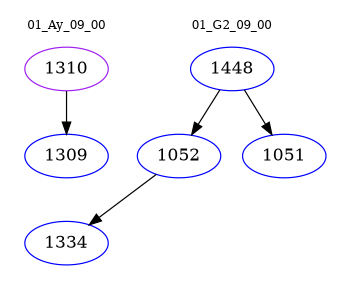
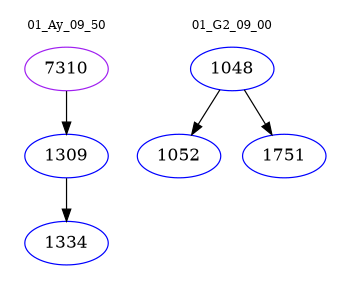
cluster "01_Ay_09_00": label "01_Ay_09_00" -> "01_Ay_09_50"
node "1310": label "1310" -> "7310"
node "1448": label "1448" -> "1048"
node "1051": label "1051" -> "1751"
edge "1052" -> "1334": now "1309" -> "1334"
